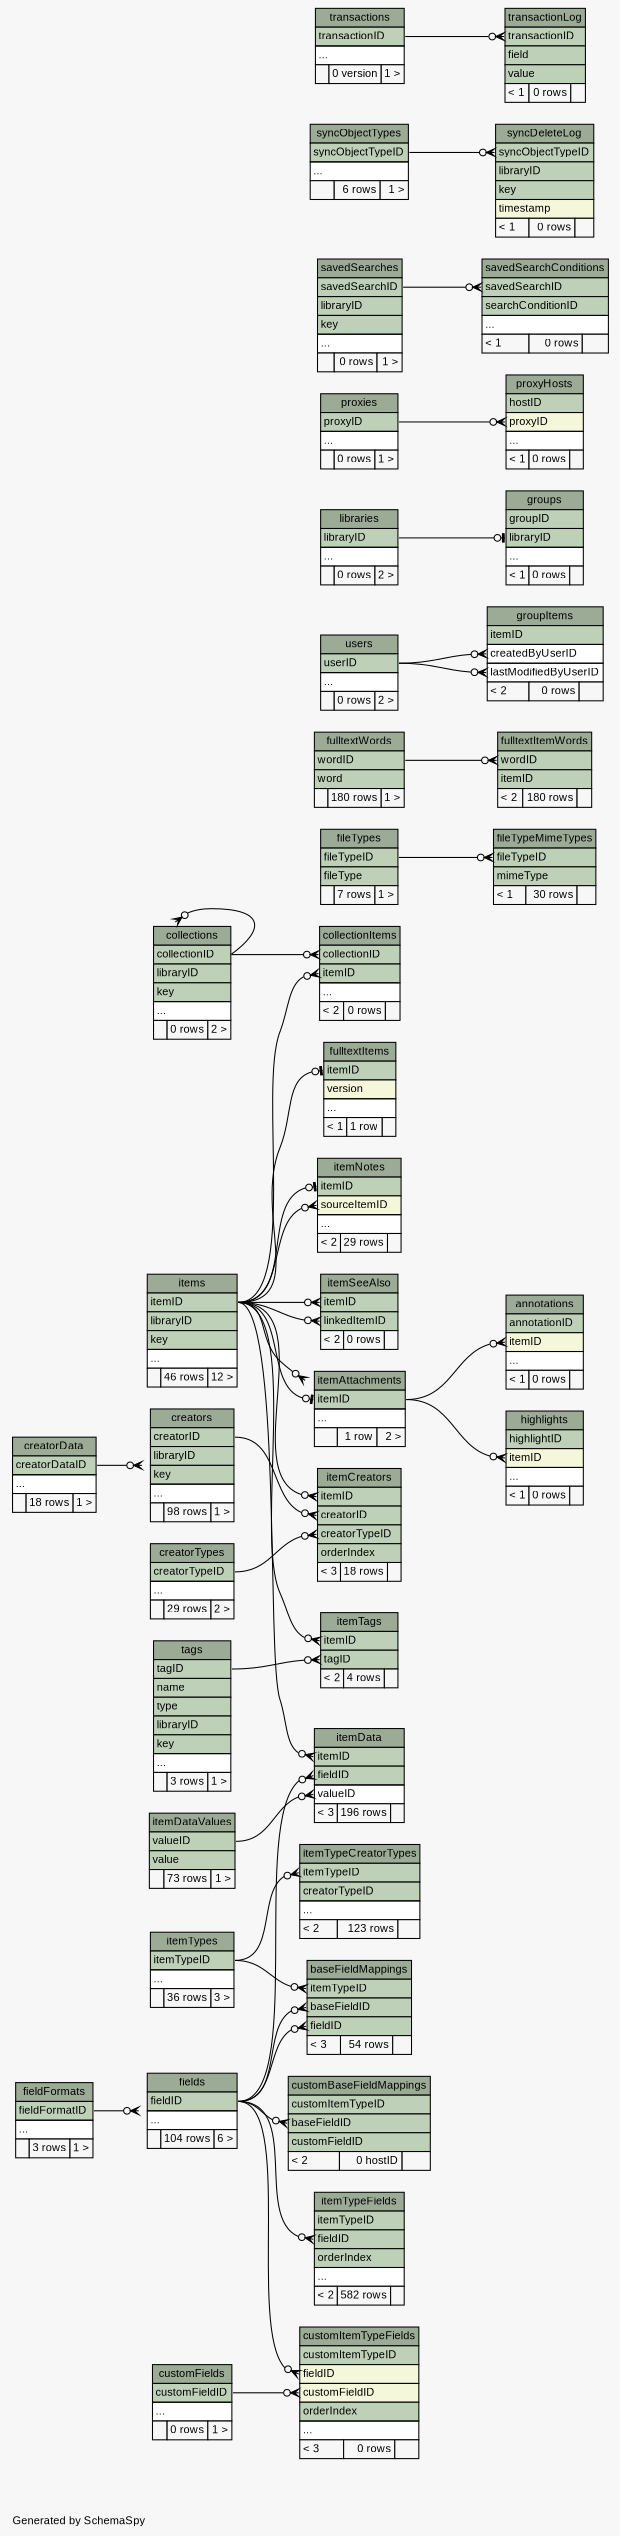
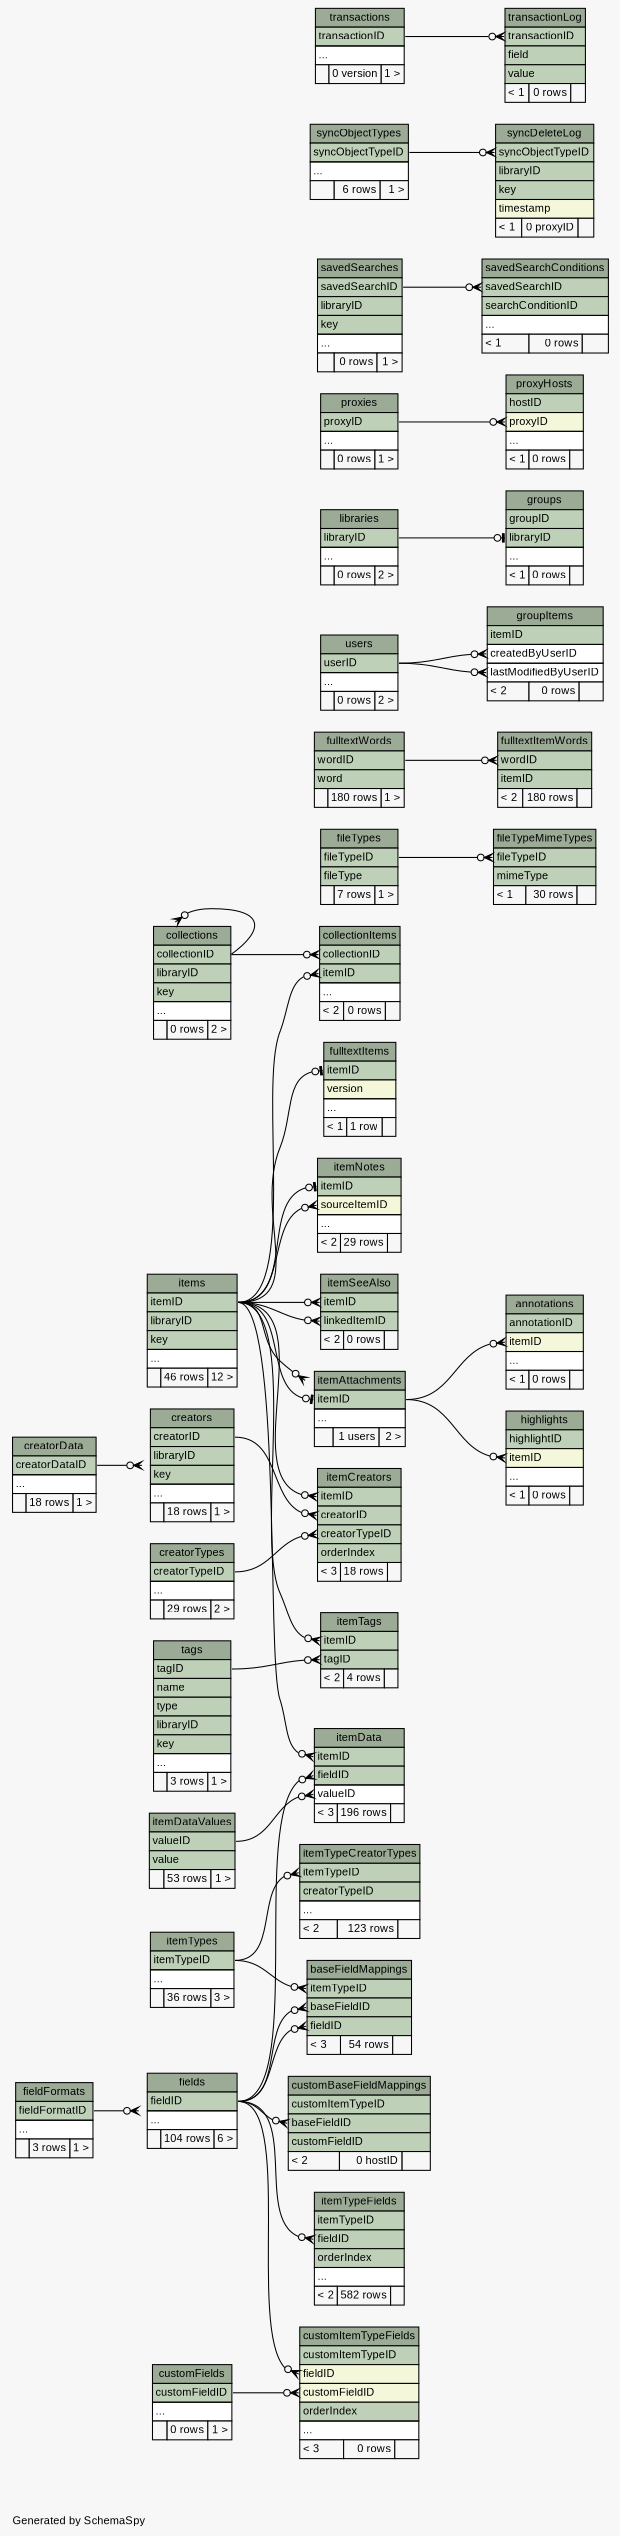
node "syncDeleteLog": text "0 rows" -> "0 proxyID"
node "itemAttachments": text "1 row" -> "1 users"
node "creators": text "98 rows" -> "18 rows"
node "itemDataValues": text "73 rows" -> "53 rows"
